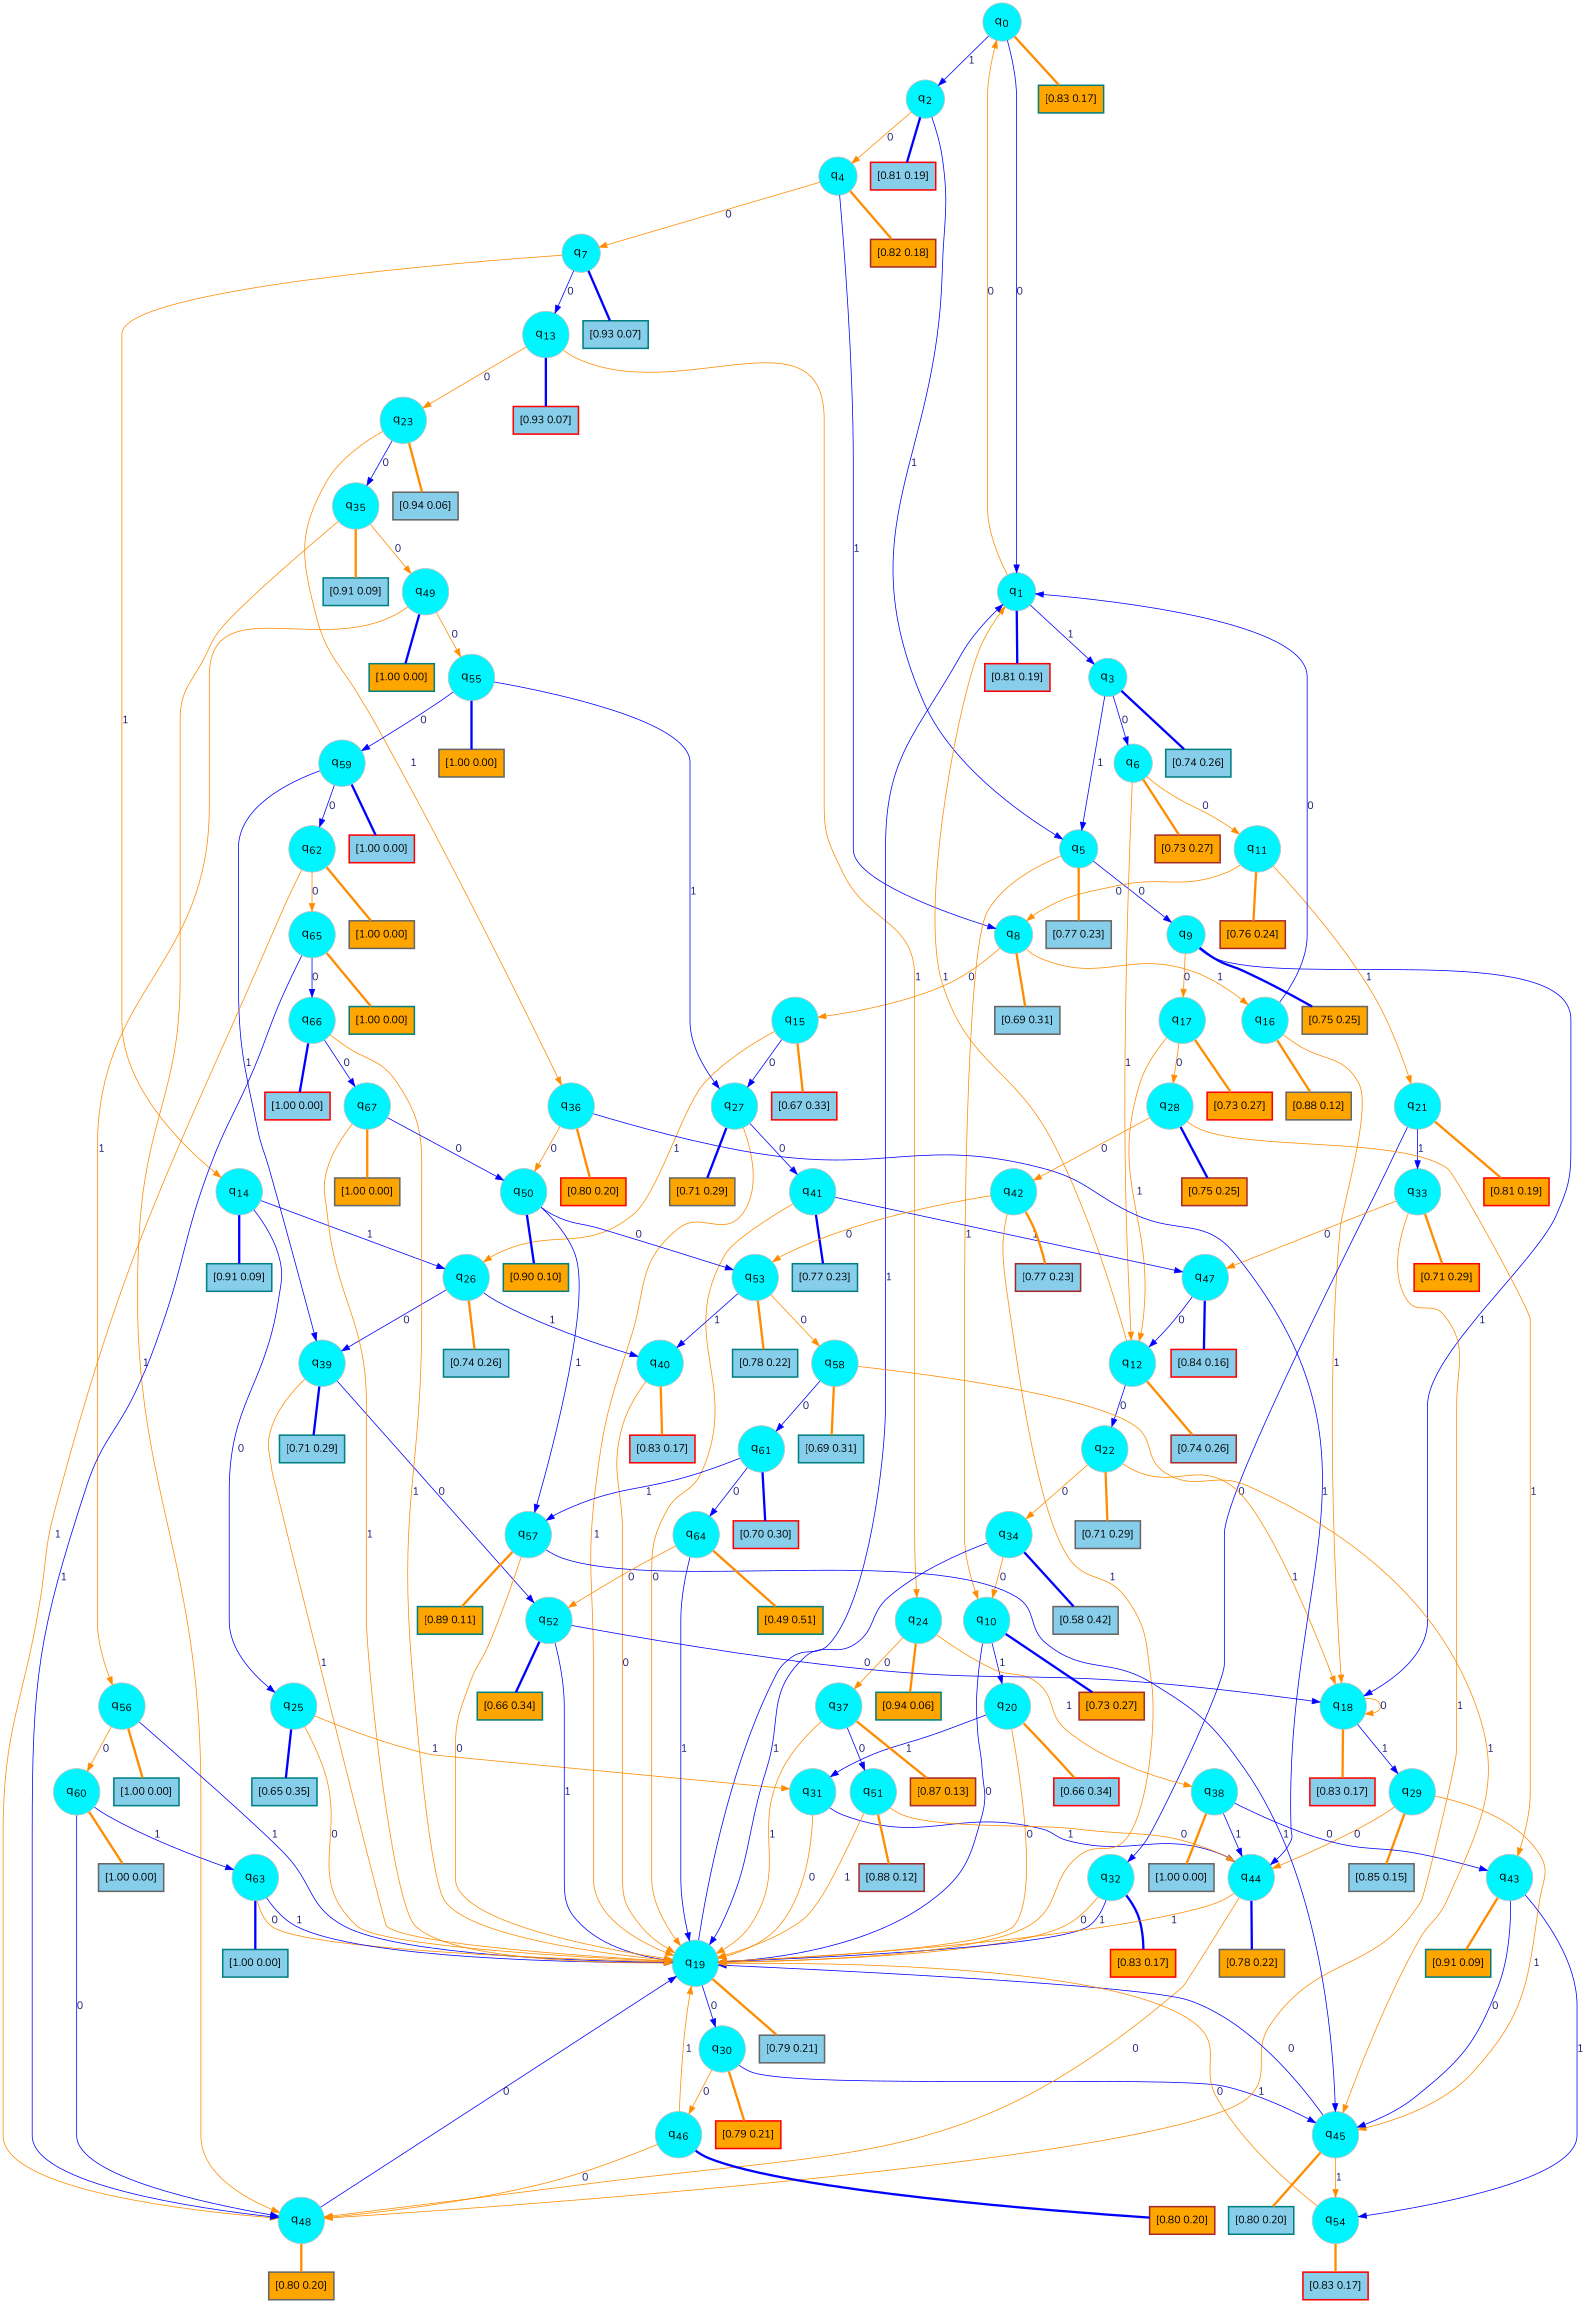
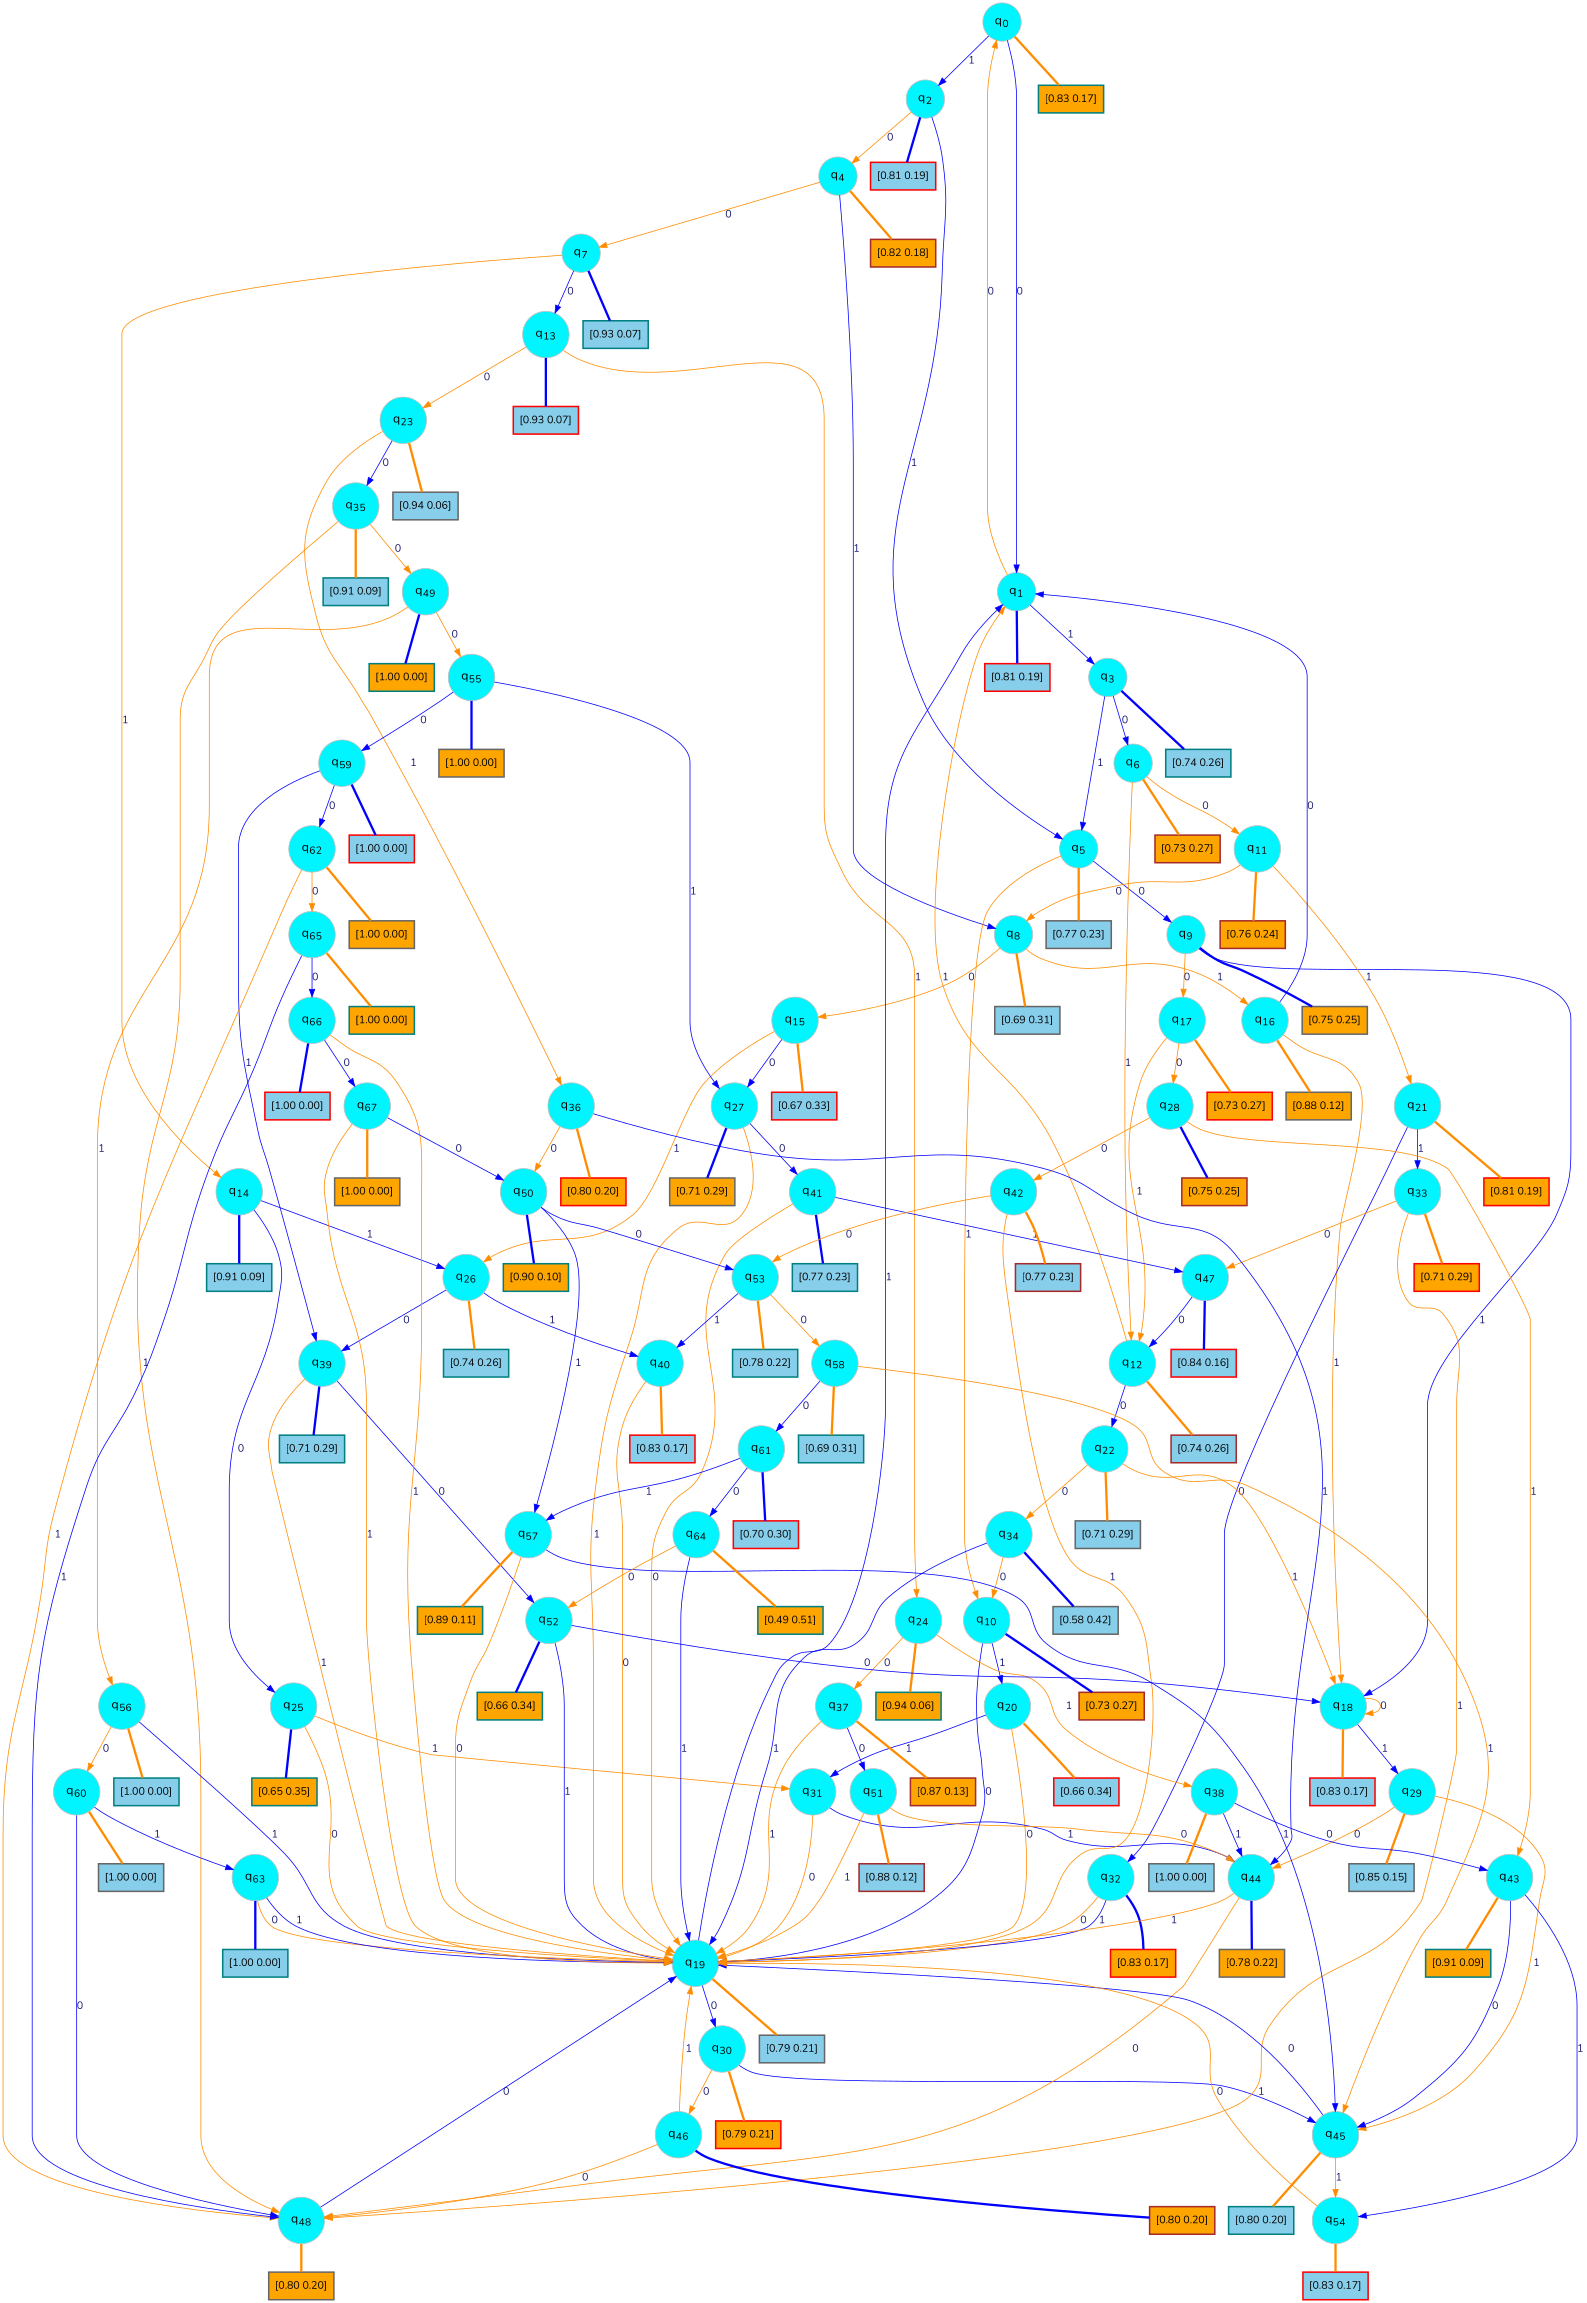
node "[0.65 0.35]": fillcolor skyblue -> orange
